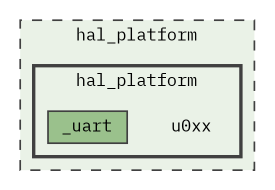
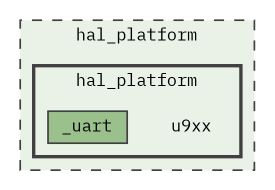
node "u0xx": label "u0xx" -> "u9xx"
